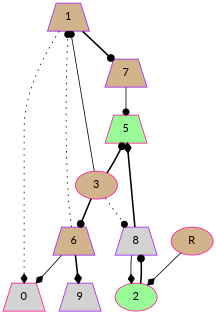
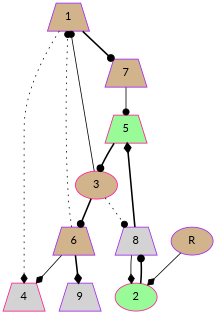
edge "3" -> "5": reversed
node "R": color deeppink -> purple
node "0": label "0" -> "4"
